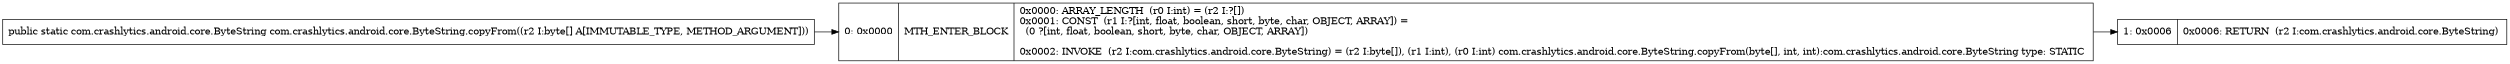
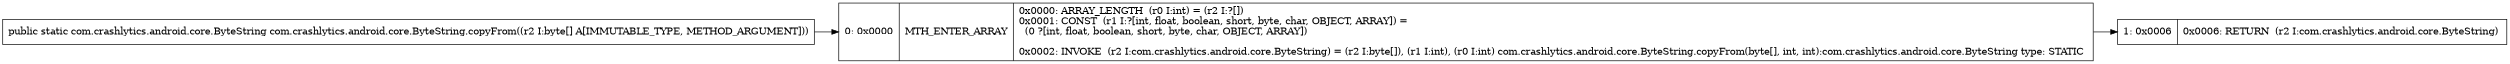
node "0: 0x0000": text "MTH_ENTER_BLOCK" -> "MTH_ENTER_ARRAY"
